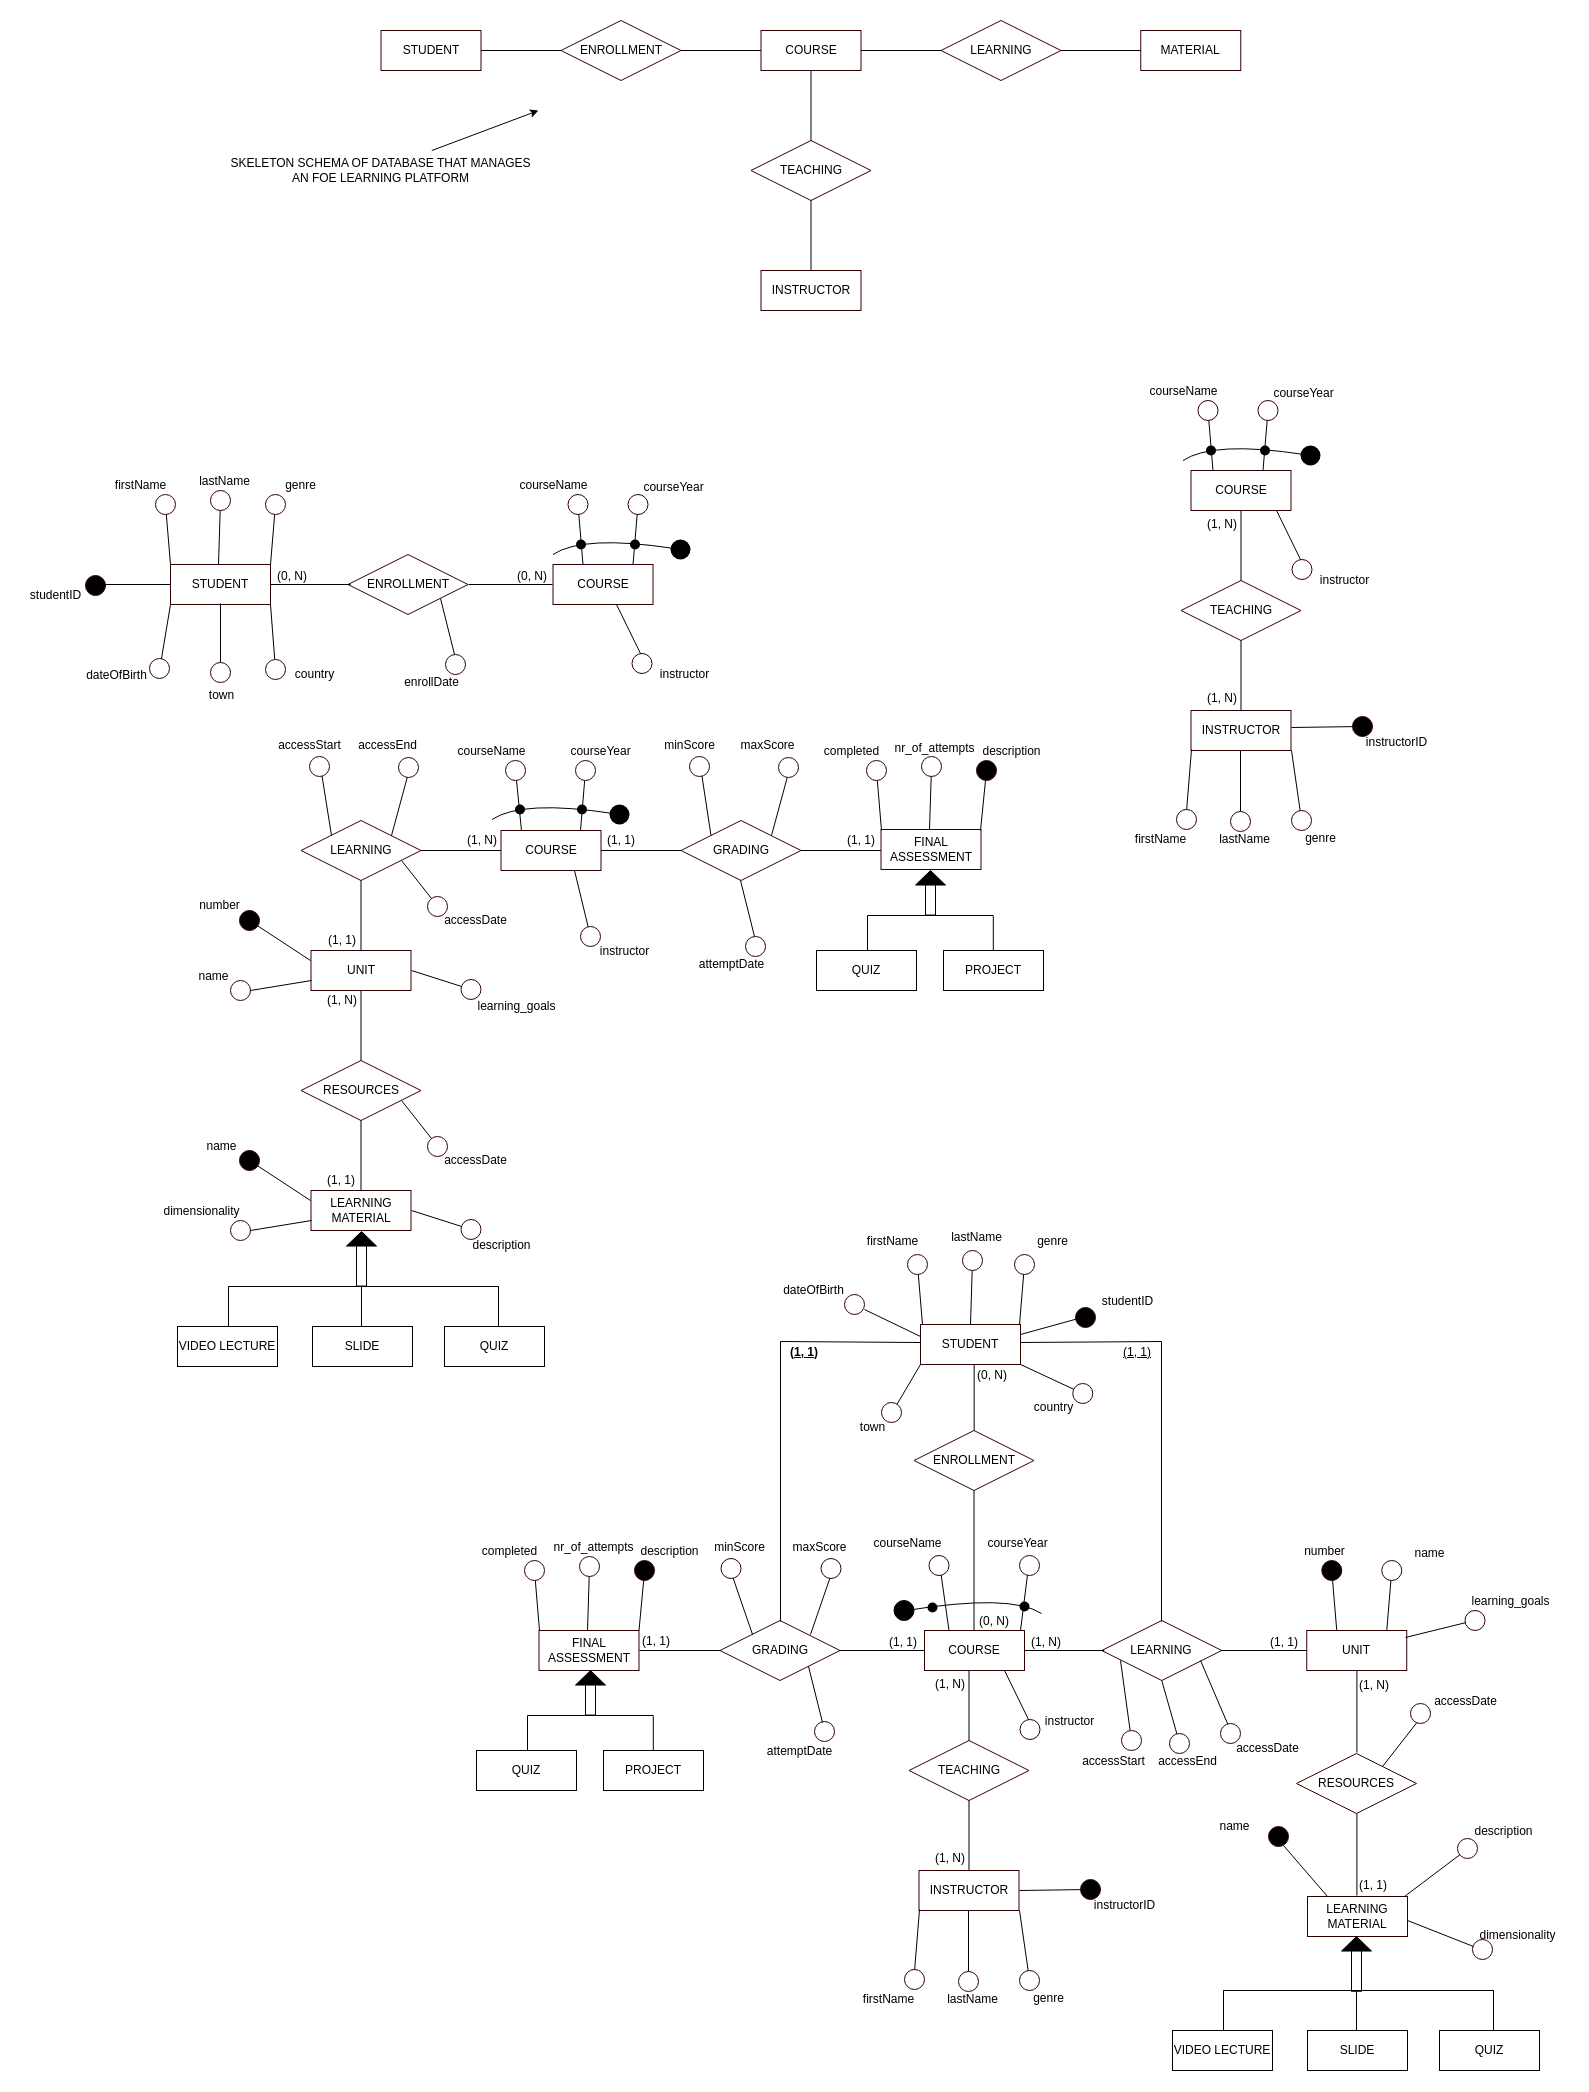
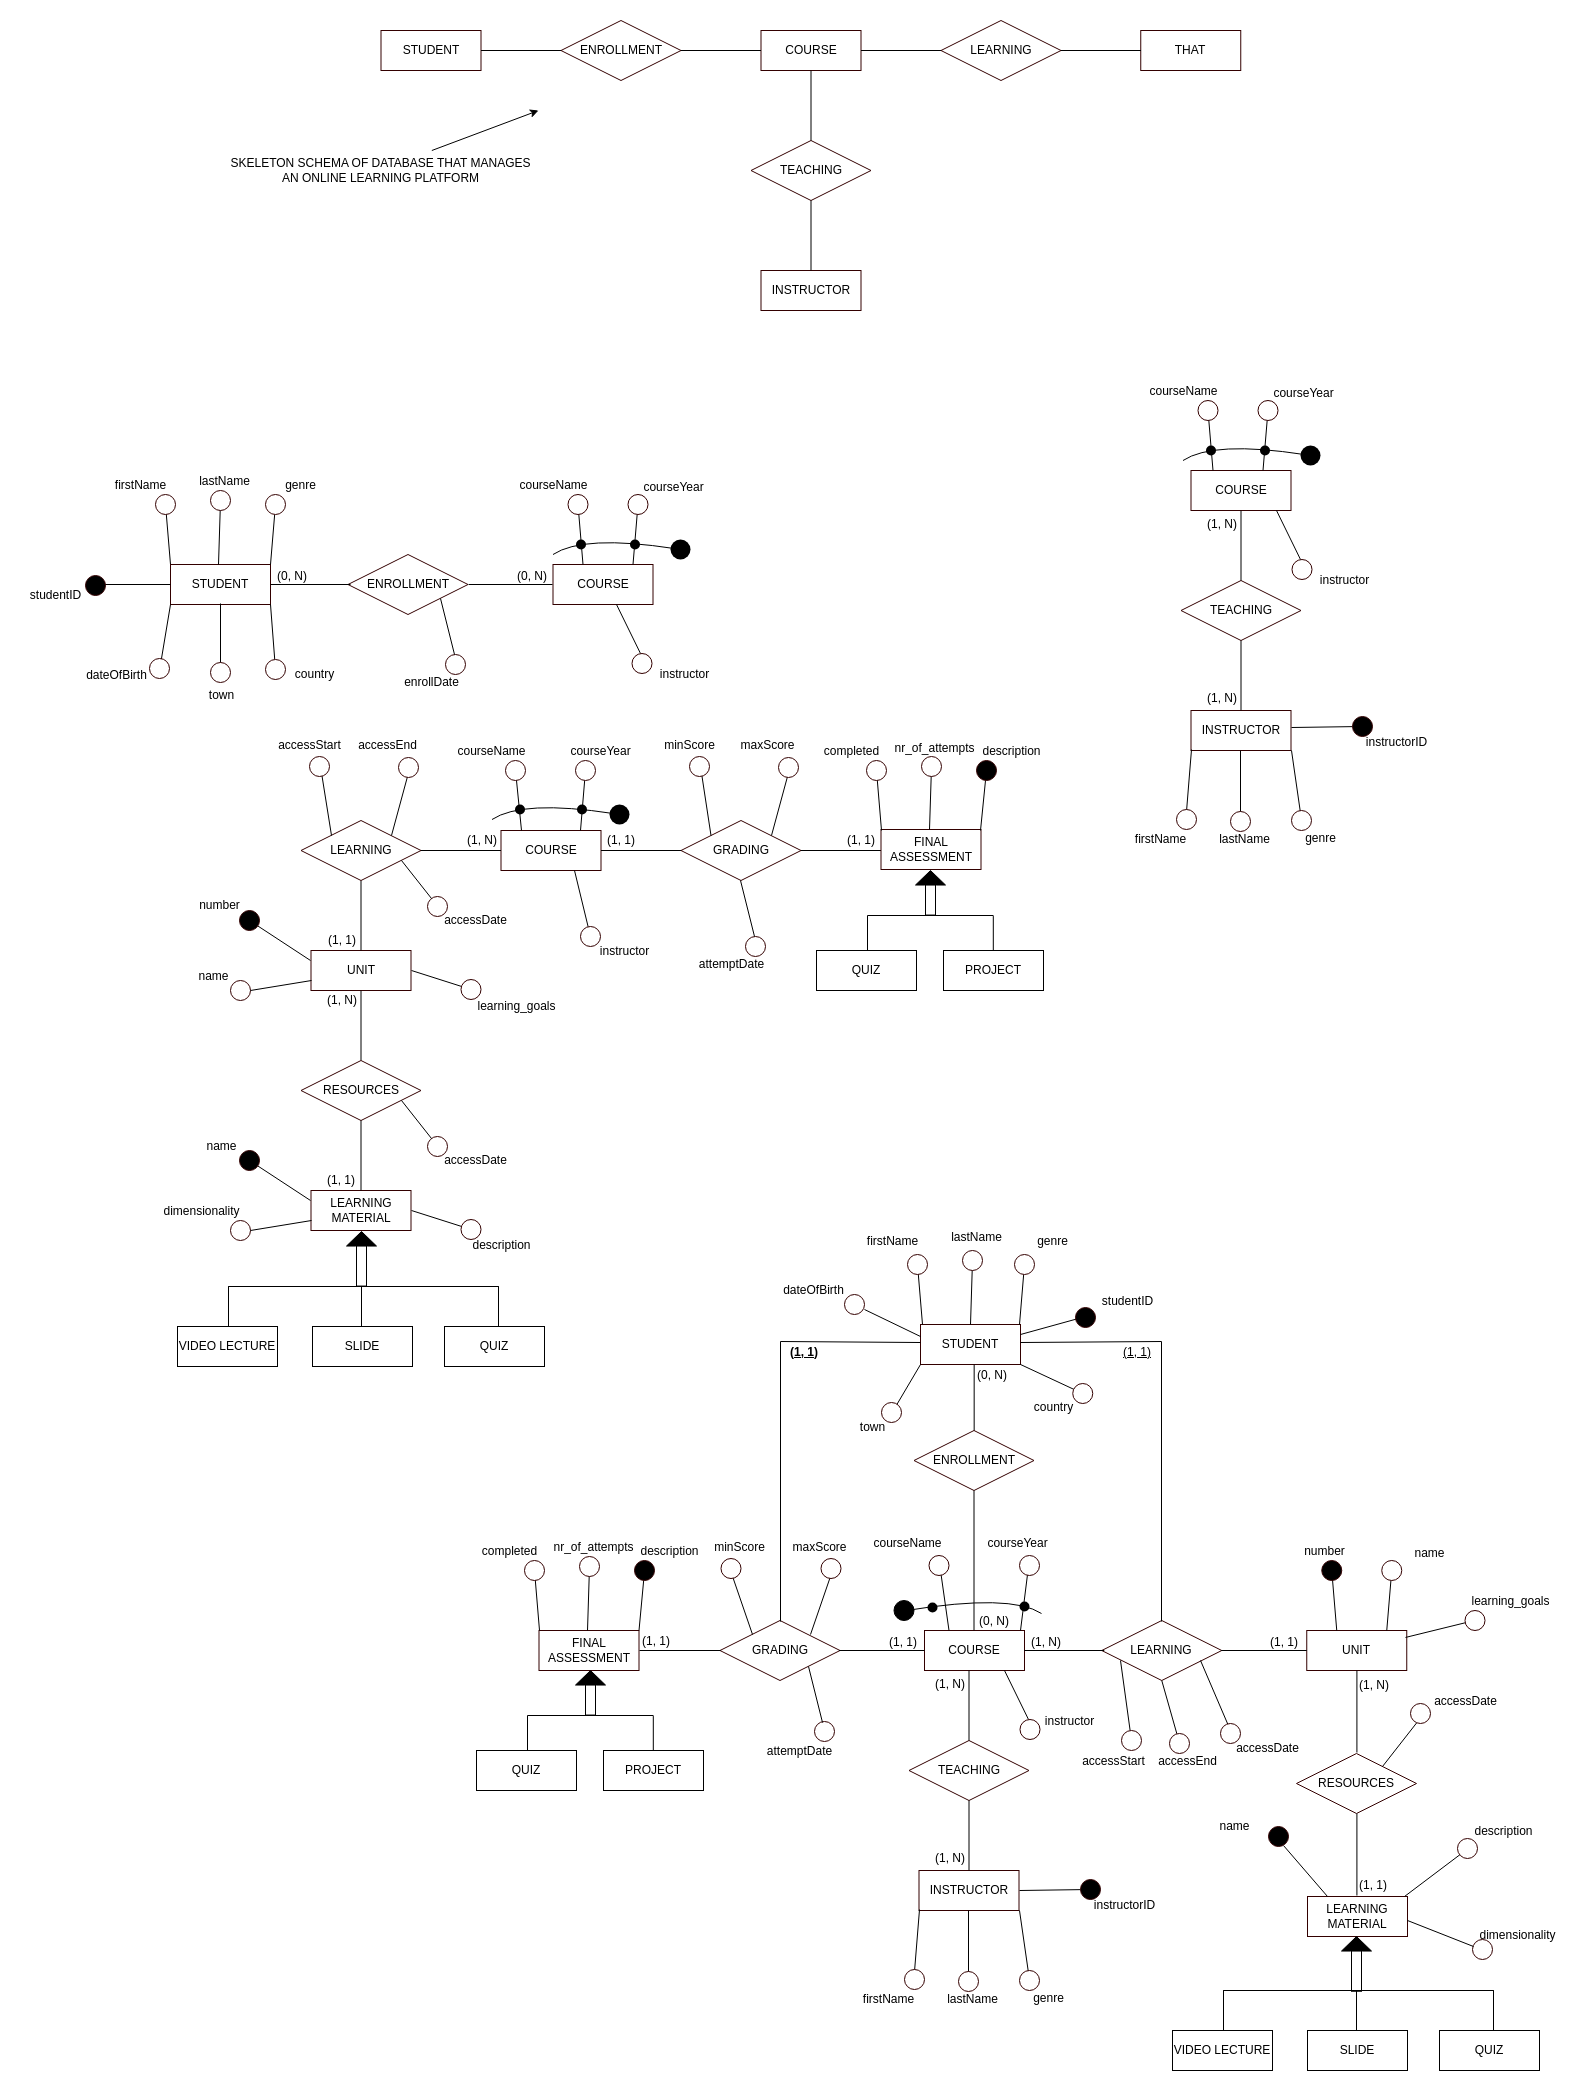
node "MATERIAL": label "MATERIAL" -> "THAT"
node "SKELETON SCHEMA OF DATABASE THAT MANAGES AN FOE LEARNING PLATFORM": label "SKELETON SCHEMA OF DATABASE THAT MANAGES AN FOE LEARNING PLATFORM" -> "SKELETON SCHEMA OF DATABASE THAT MANAGES AN ONLINE LEARNING PLATFORM"
